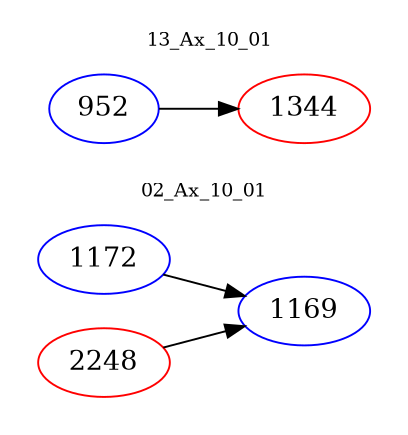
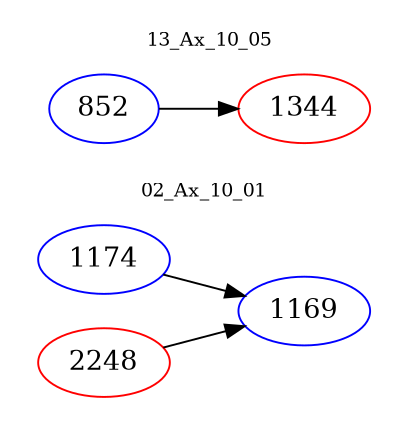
cluster "13_Ax_10_01": label "13_Ax_10_01" -> "13_Ax_10_05"
node "952": label "952" -> "852"
node "1172": label "1172" -> "1174"
